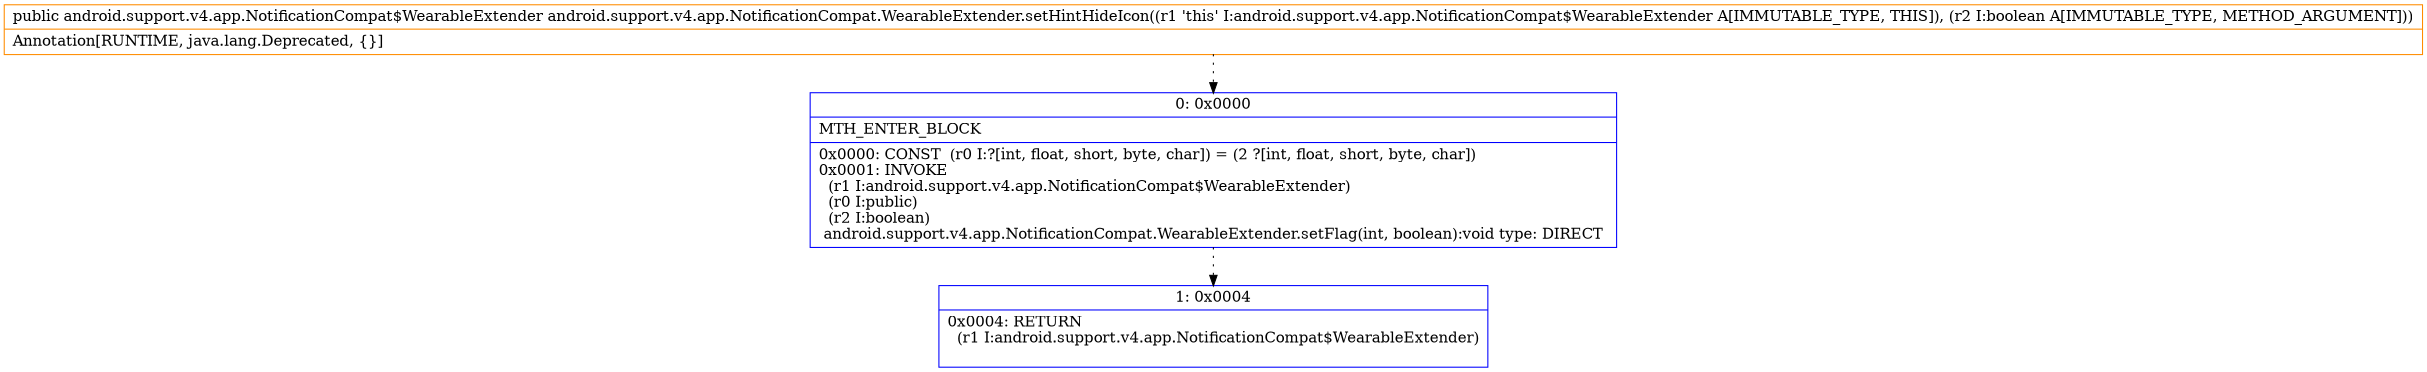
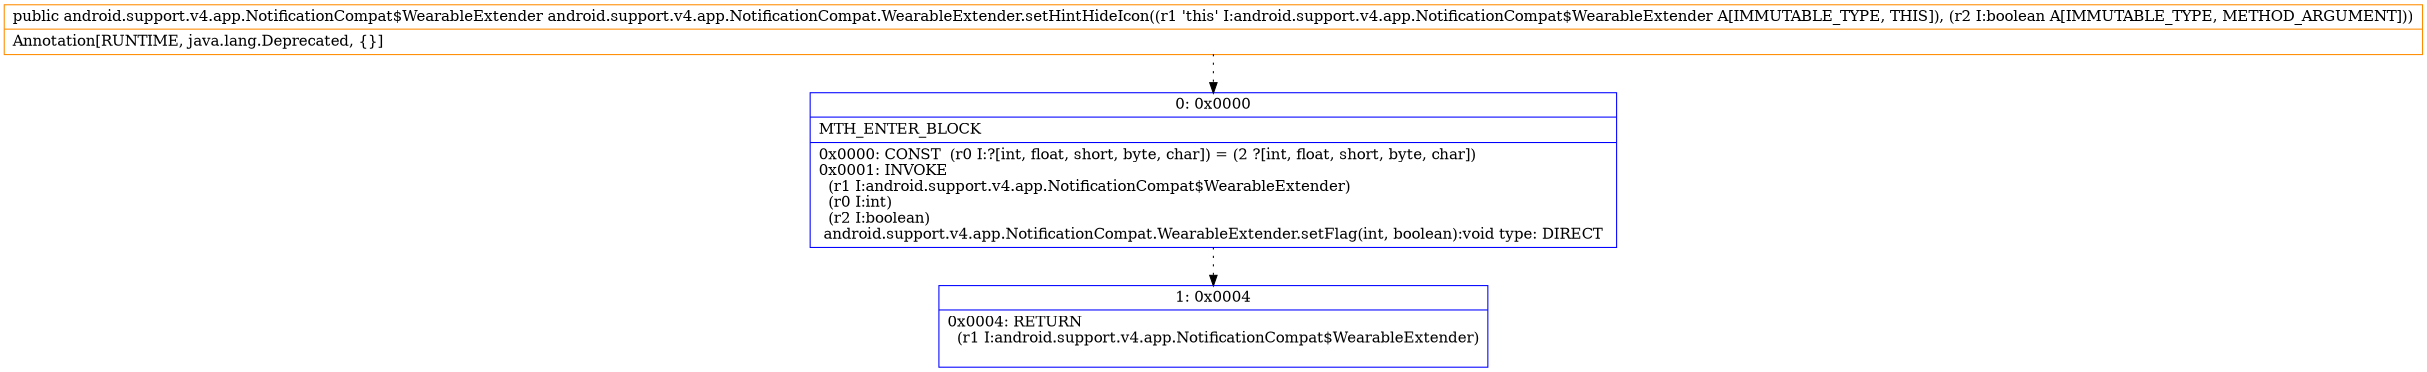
node "0: 0x0000": text "(r0 I:public)" -> "(r0 I:int)"
